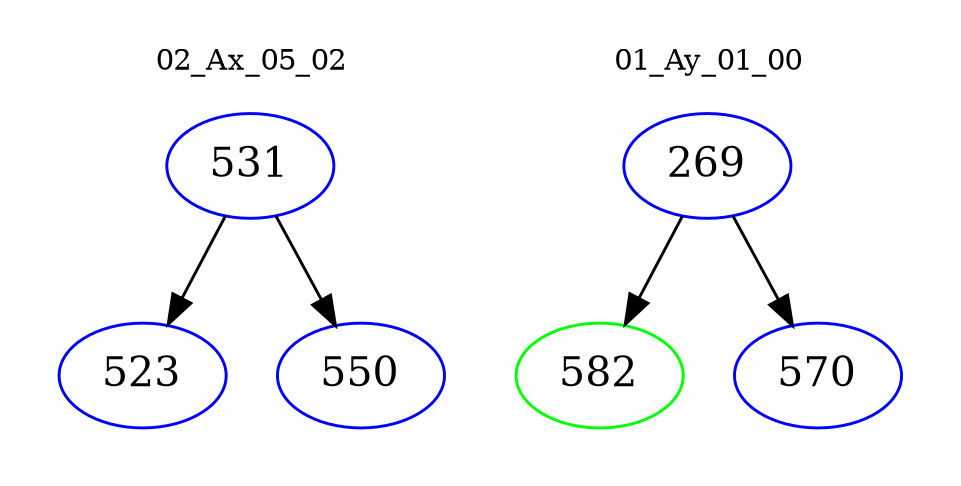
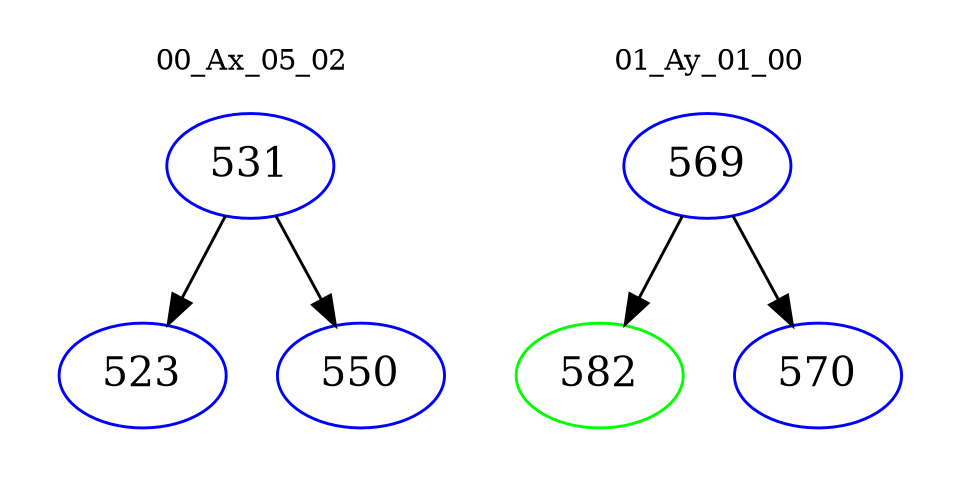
cluster "02_Ax_05_02": label "02_Ax_05_02" -> "00_Ax_05_02"
node "269": label "269" -> "569"
